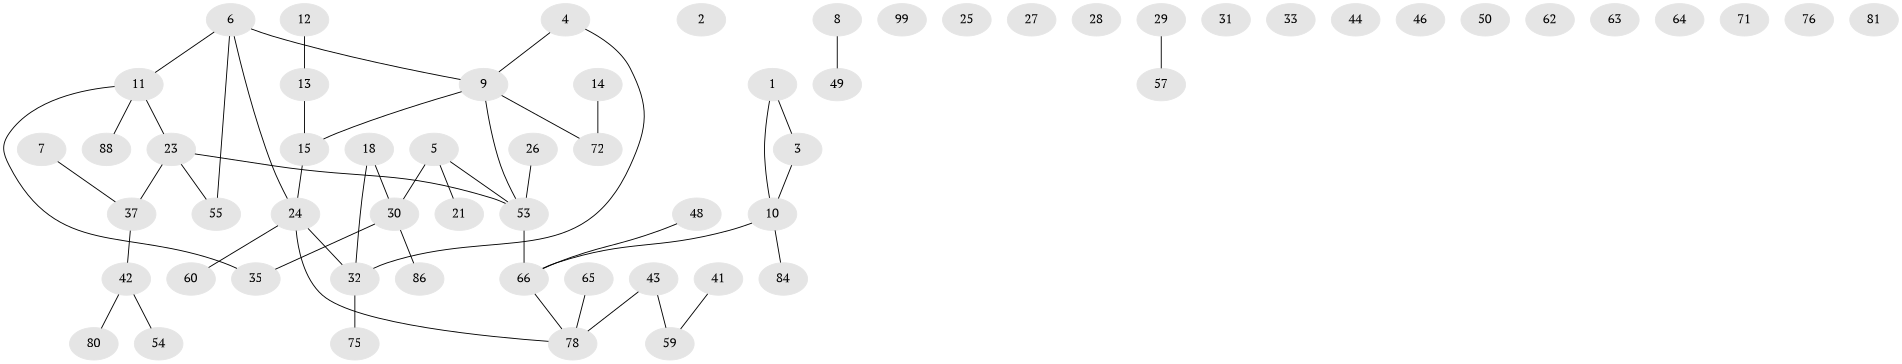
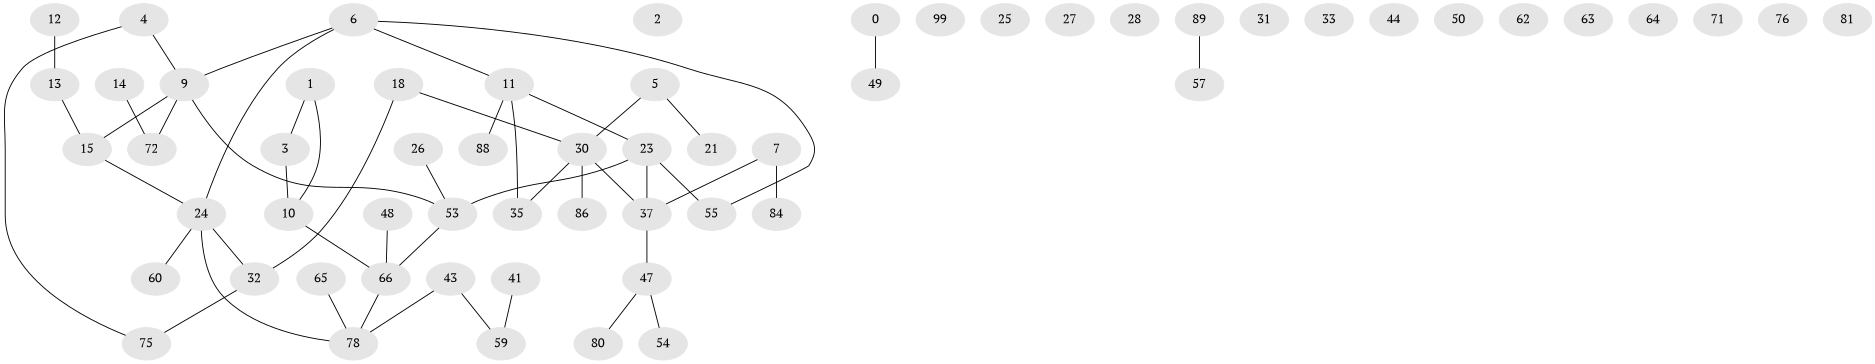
node "8": label "8" -> "0"
node "29": label "29" -> "89"
node "46": removed
edge "5" -- "53": removed
edge "30" -- "37": added
edge "4" -- "32": now "4" -- "75"
edge "10" -- "84": now "7" -- "84"
node "42": label "42" -> "47"
